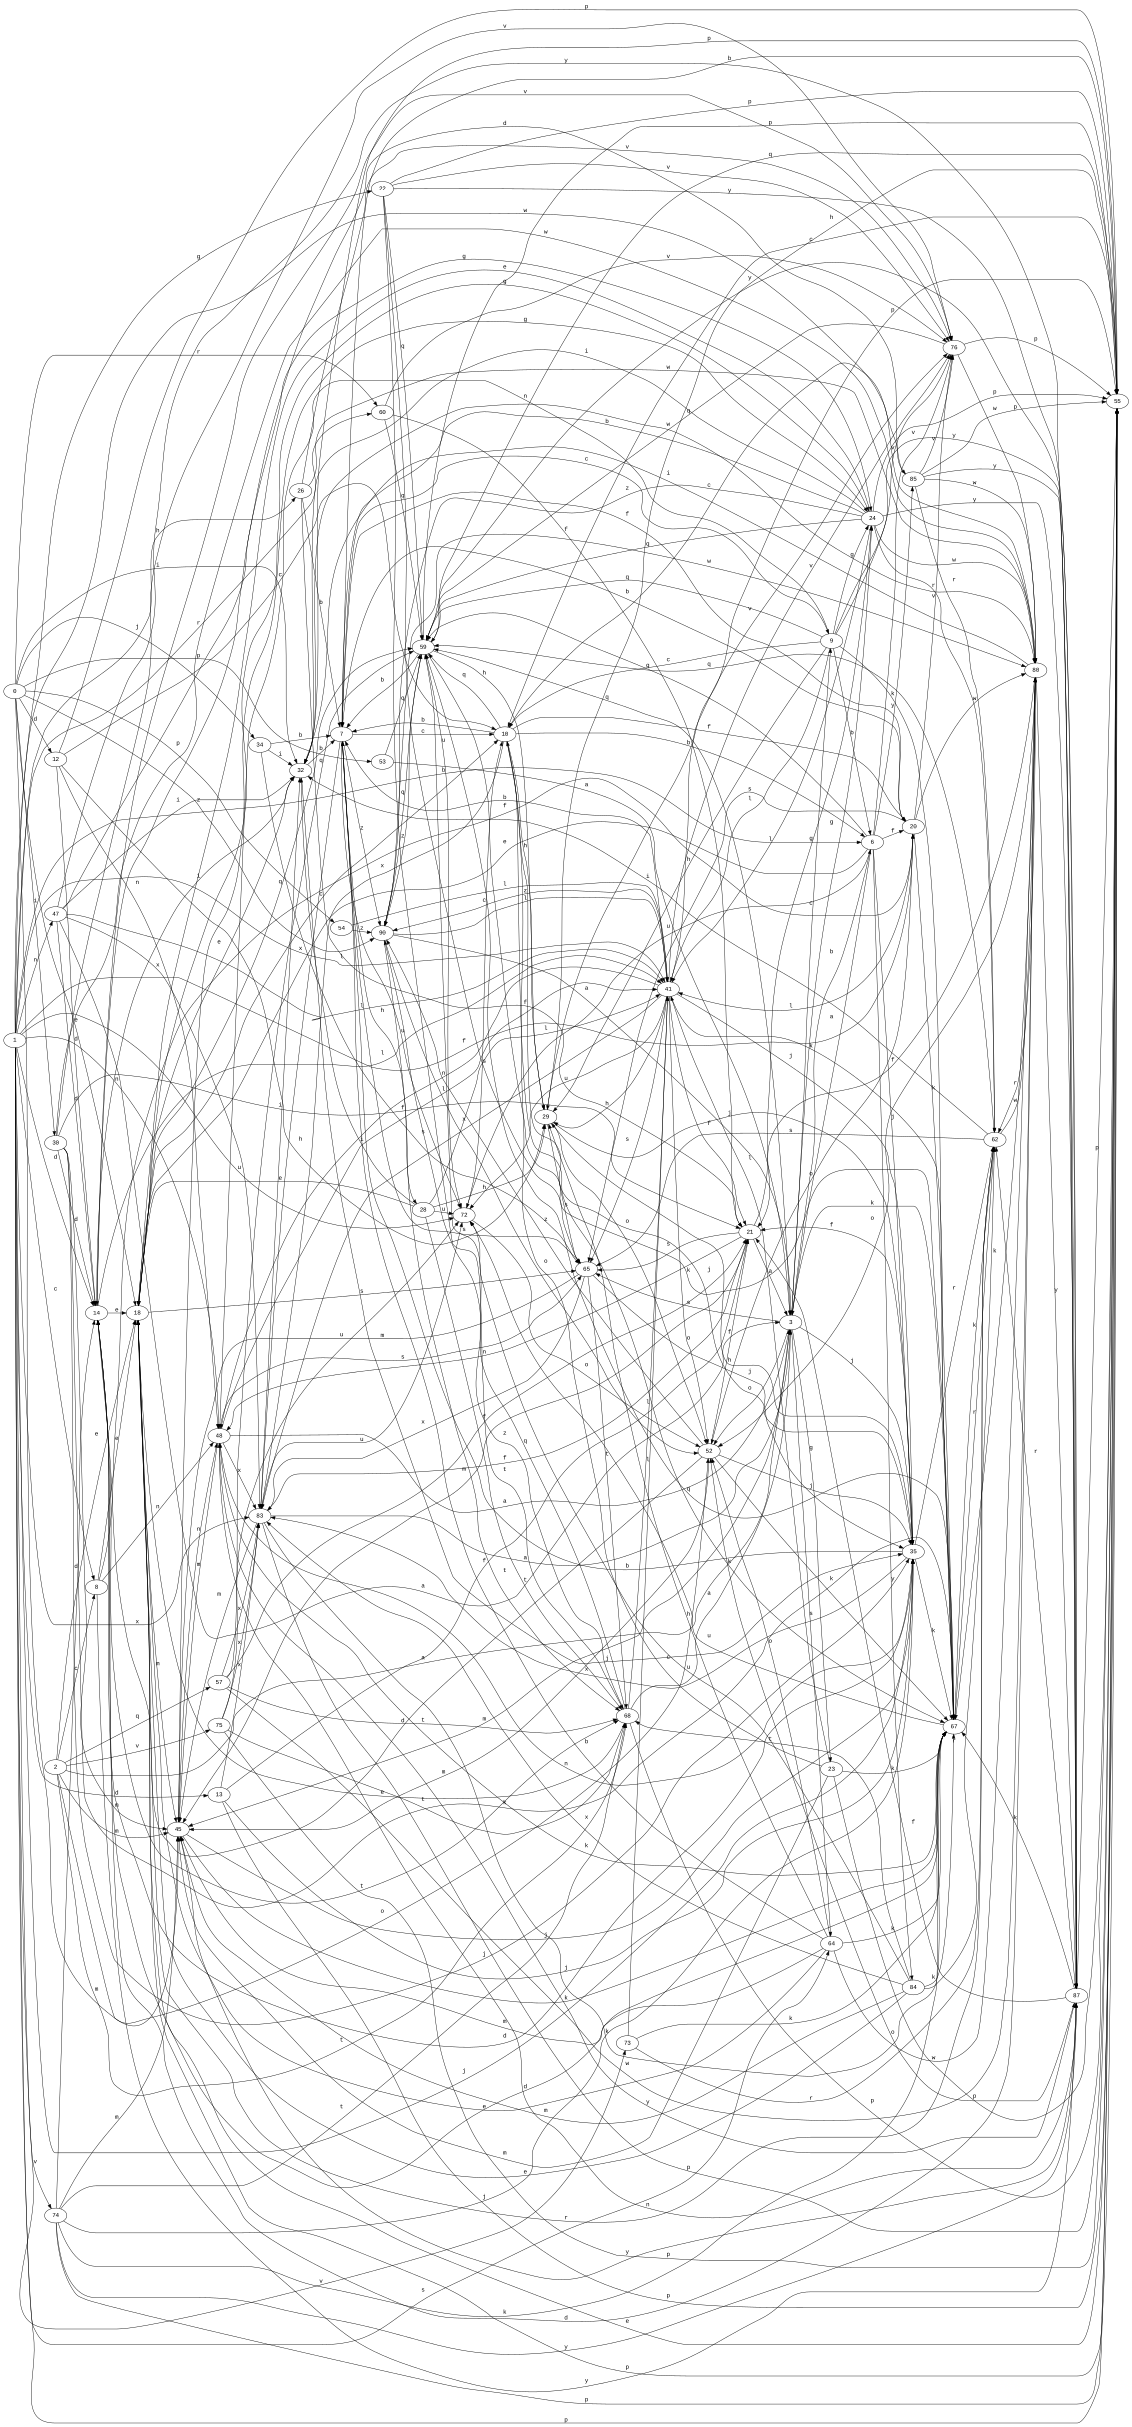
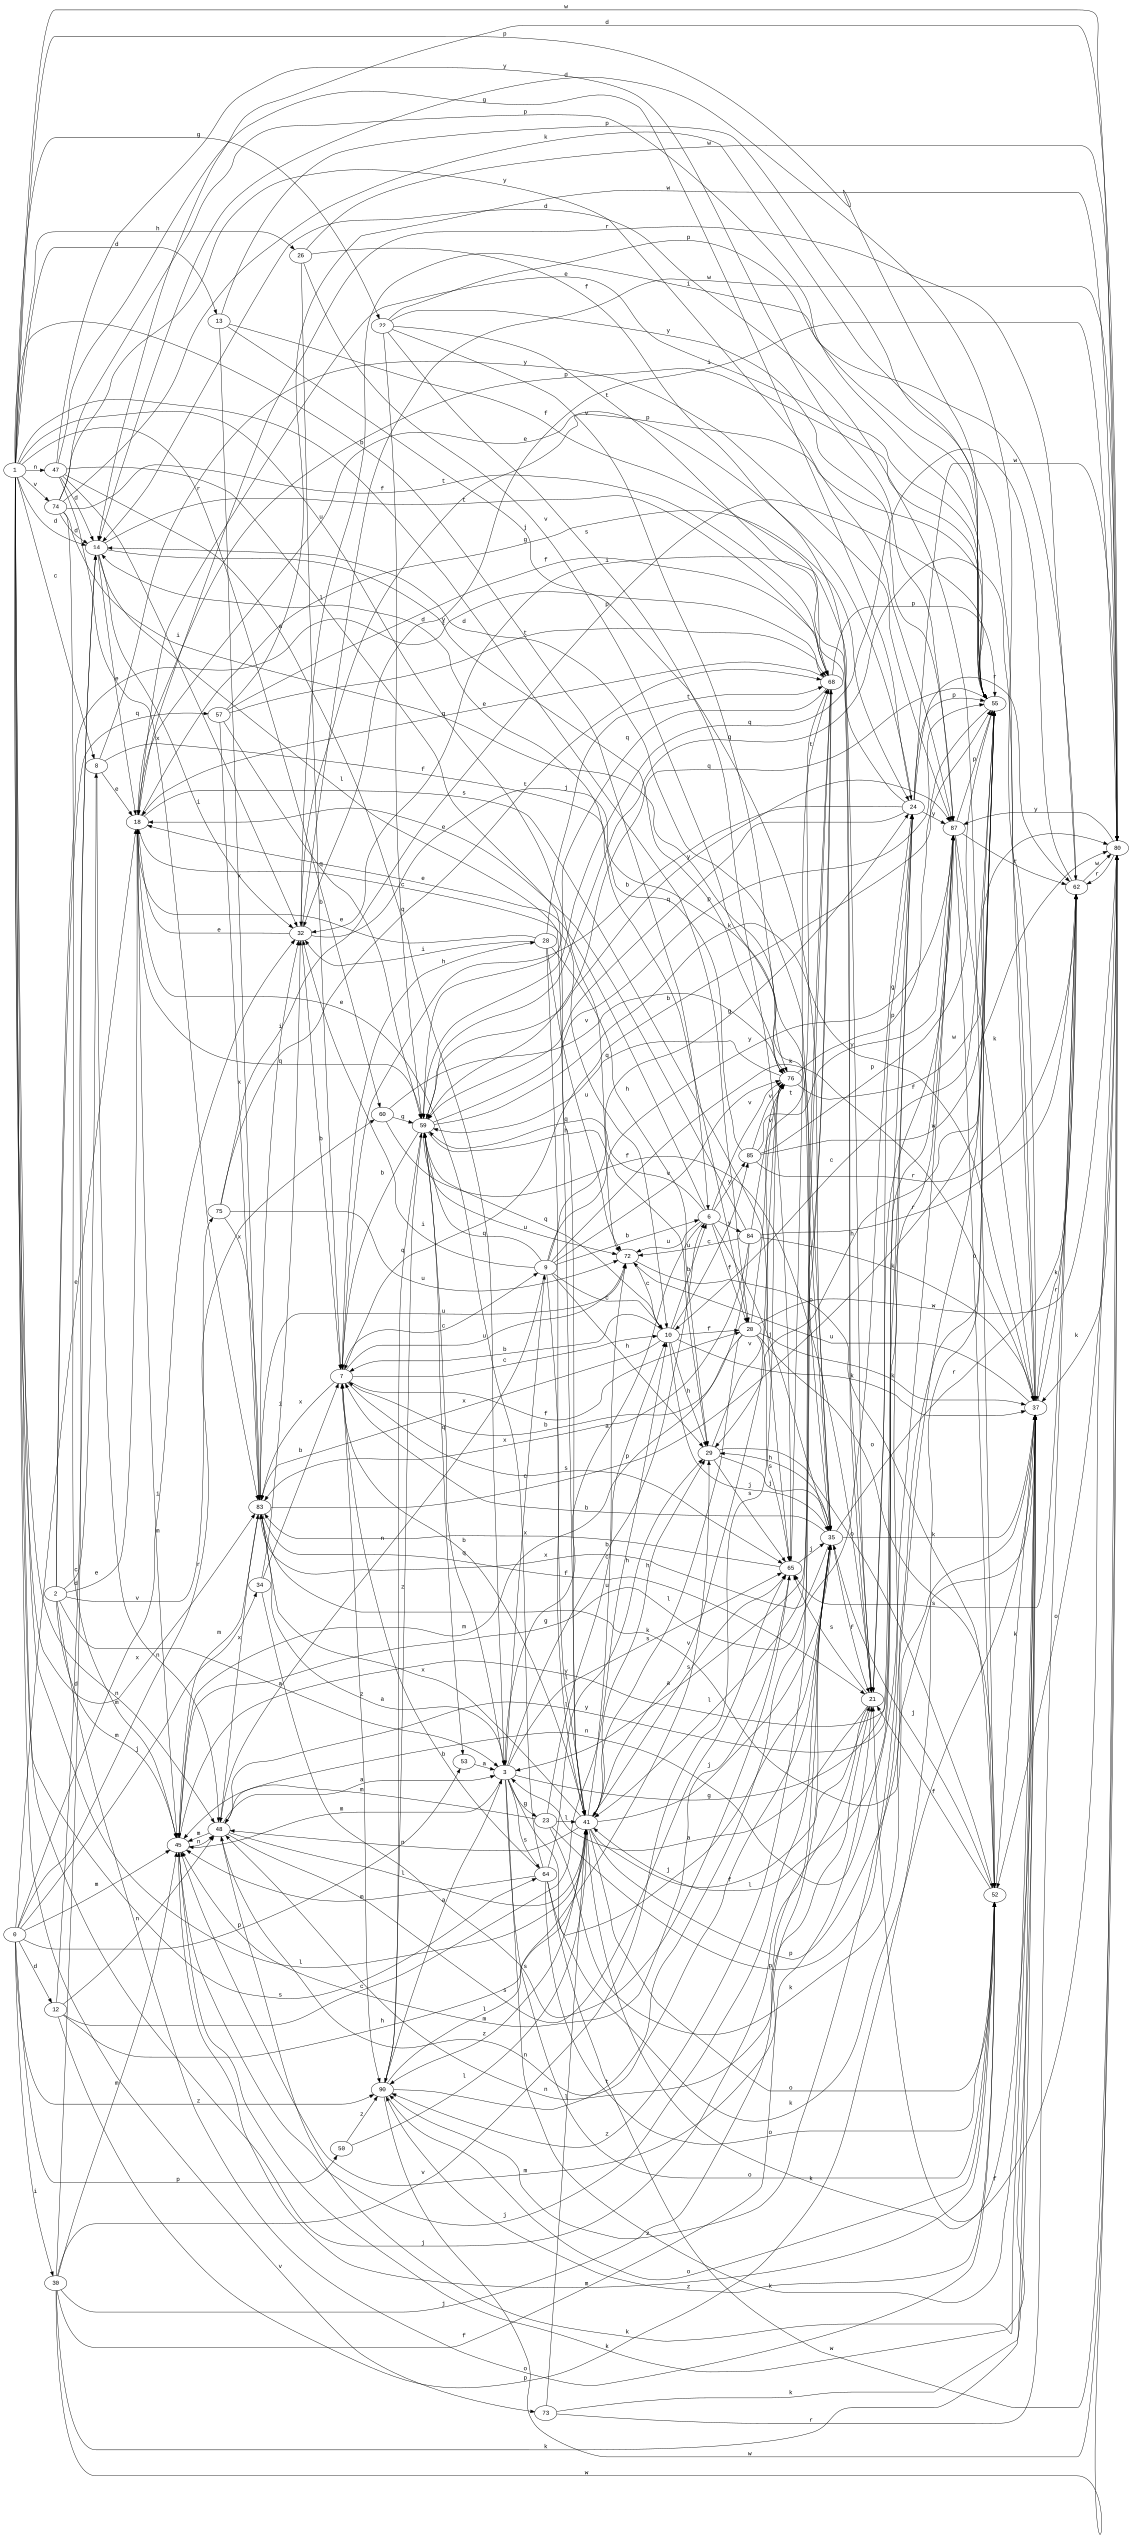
edge "53" -> "59": reversed
node "54": label "54" -> "50"
edge "9" -> "32": added, label "i"
node "67": label "67" -> "37"
edge "74" -> "35": label "j" -> "q"
